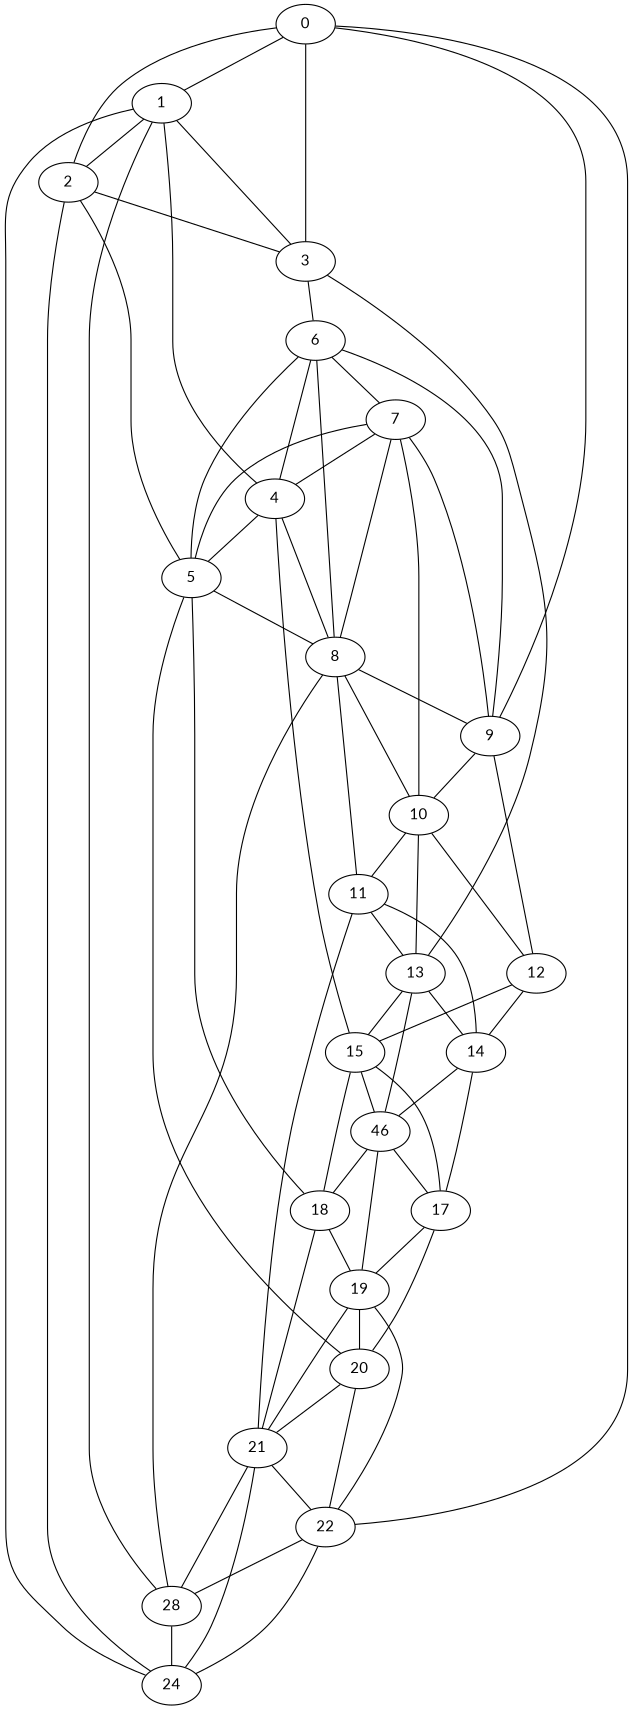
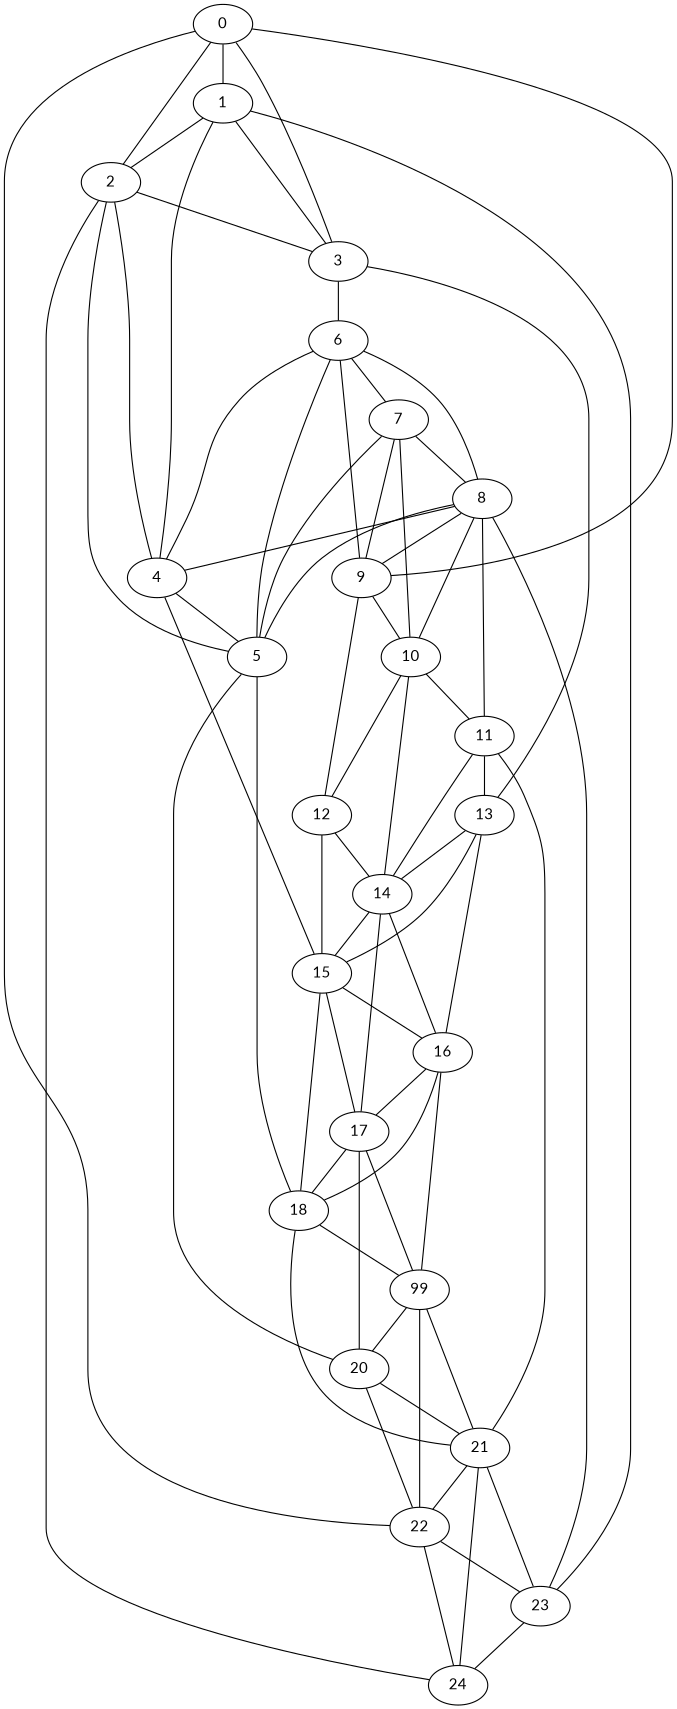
edge "7" -- "4": now "2" -- "4"
edge "1" -- "24": removed
edge "10" -- "13": now "10" -- "14"
edge "14" -- "15": added
node "46": label "46" -> "16"
edge "17" -- "18": added
node "19": label "19" -> "99"
node "28": label "28" -> "23"
